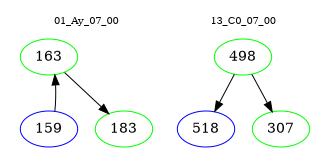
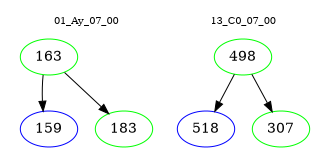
edge "159" -> "163": reversed
